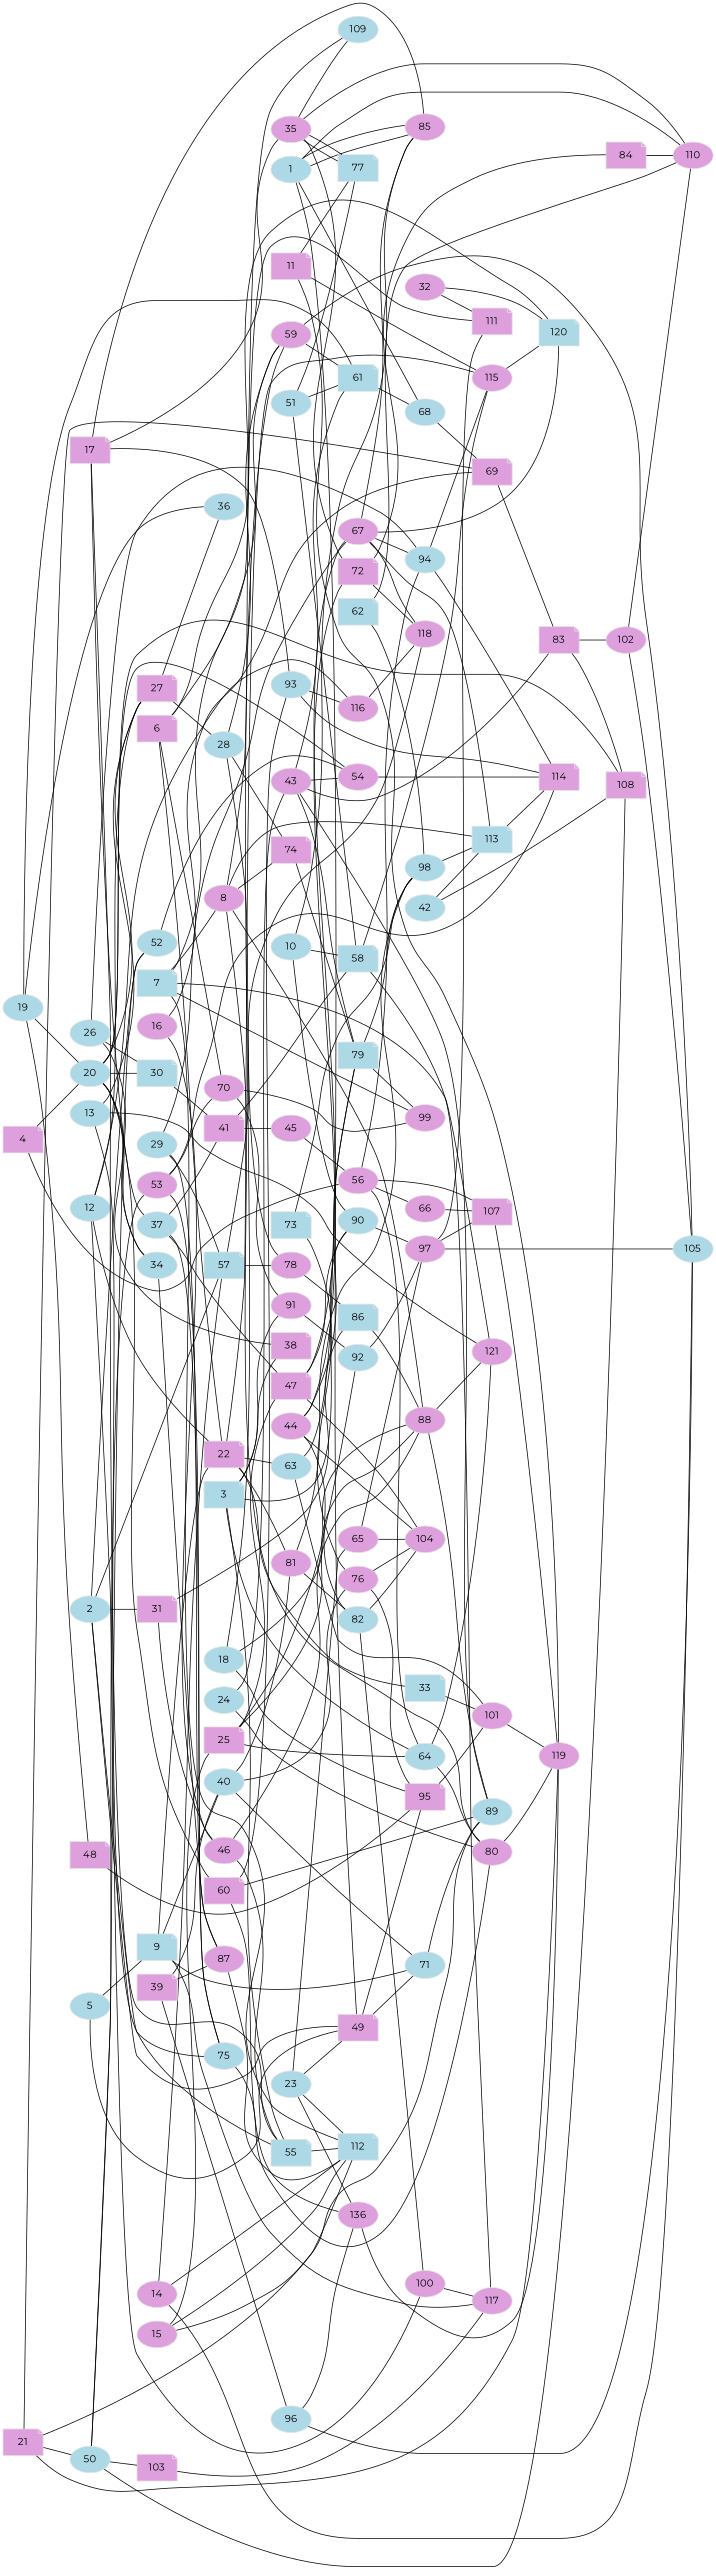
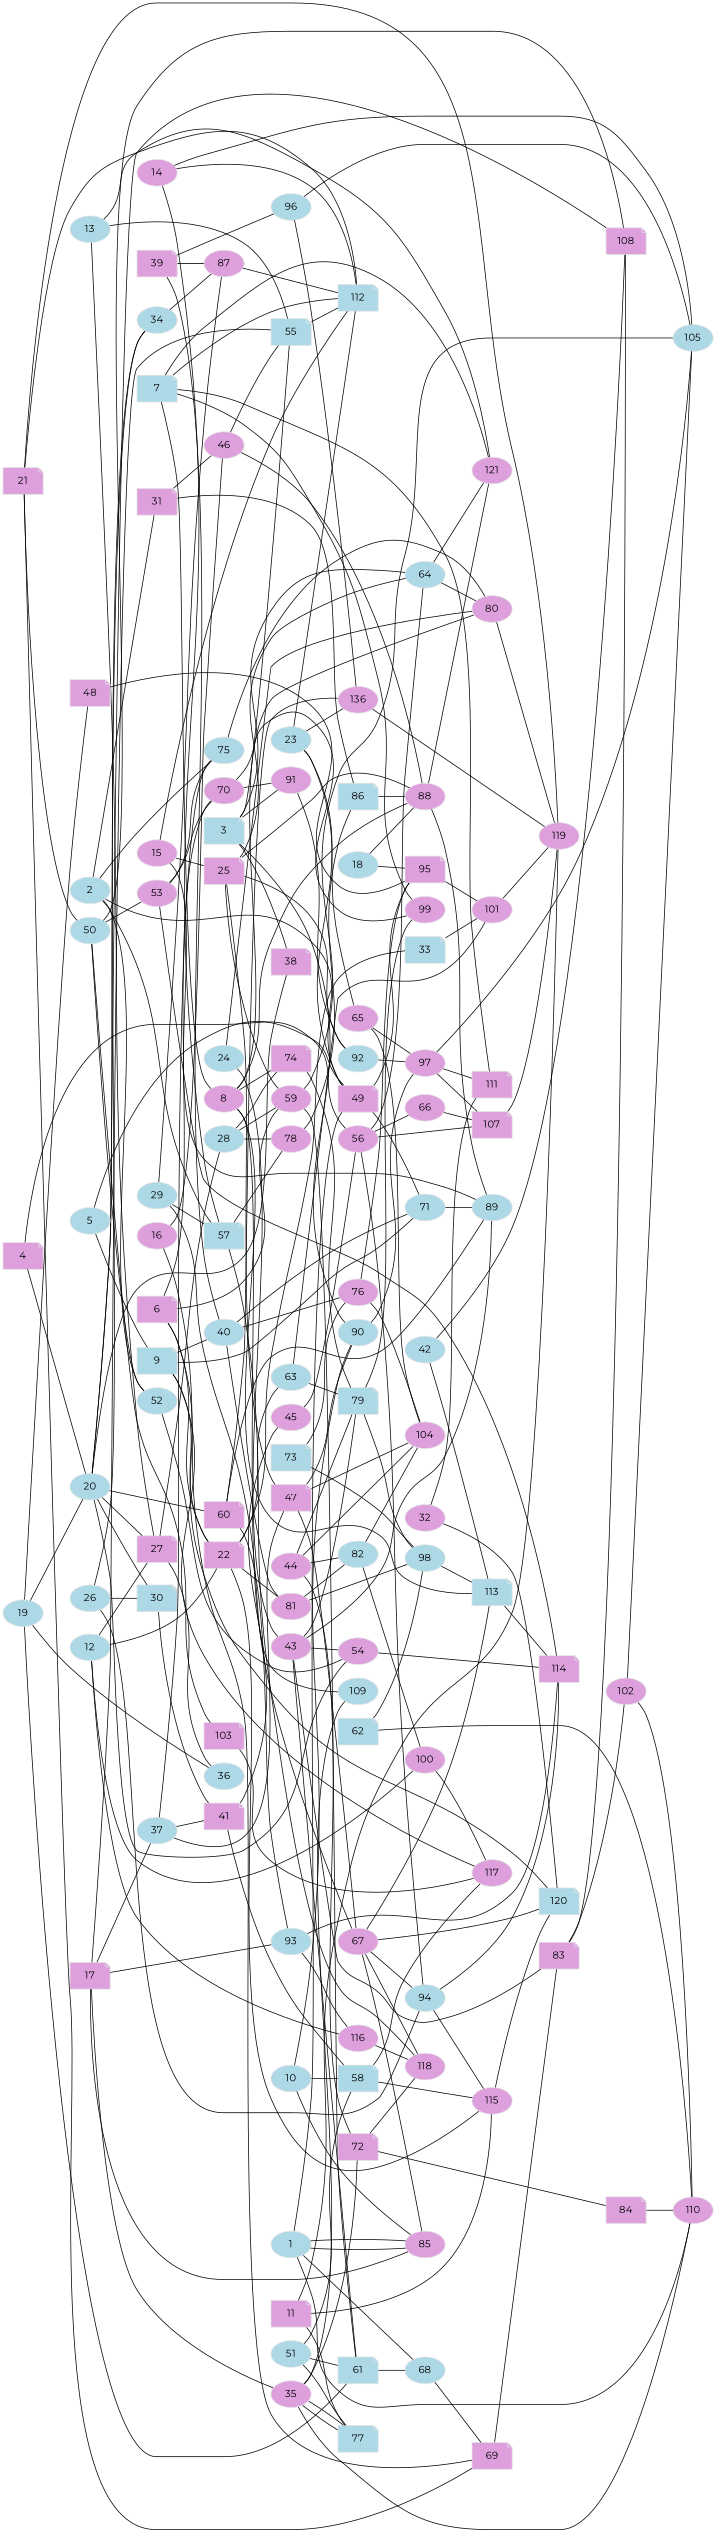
edge "59" -- "18": now "59" -- "25"
